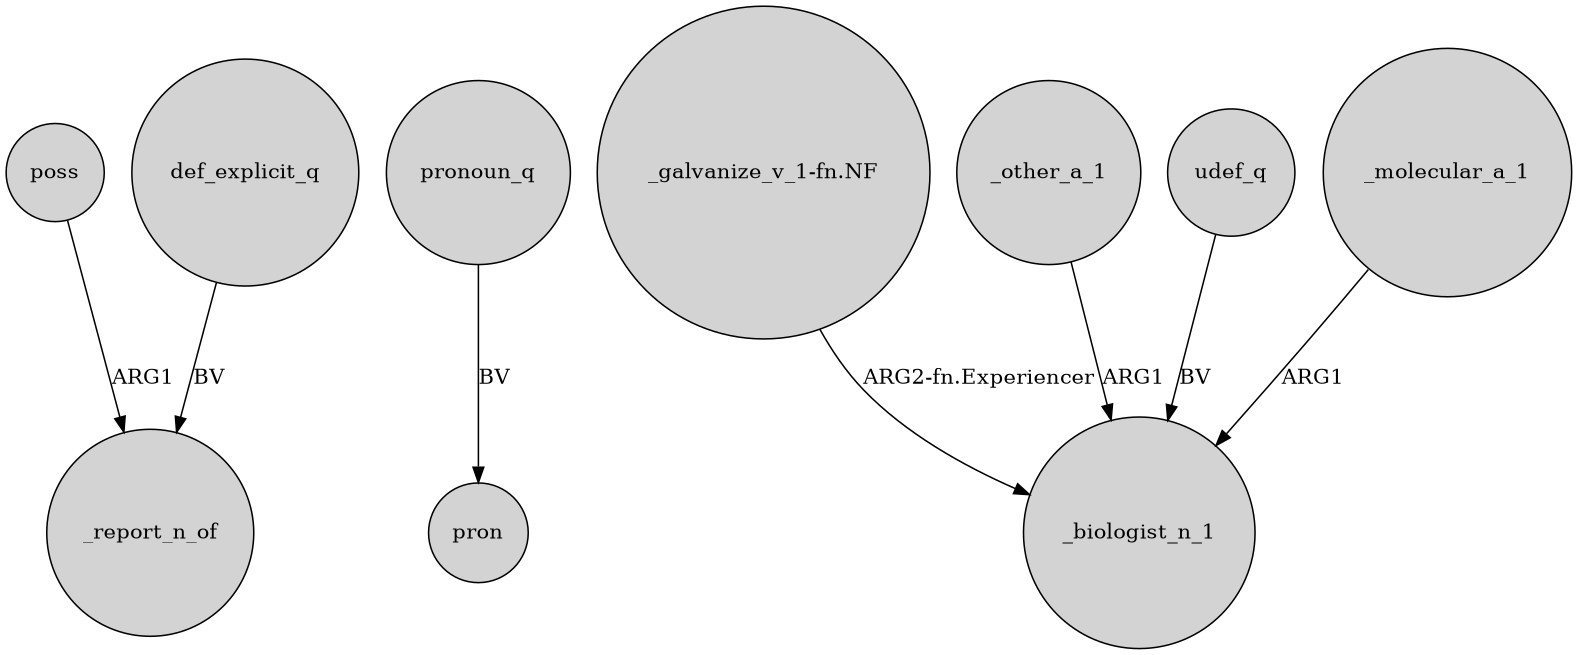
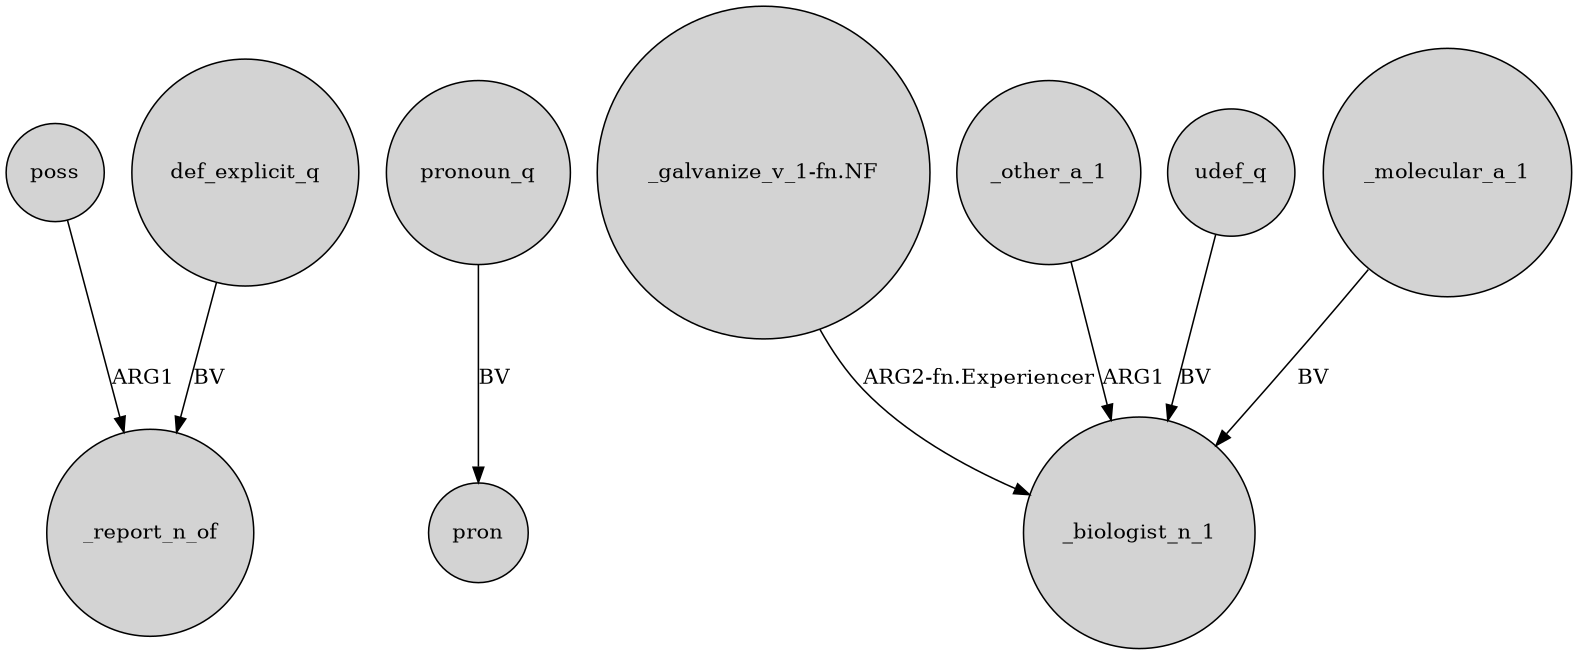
edge "_molecular_a_1" -> "_biologist_n_1": label "ARG1" -> "BV"
